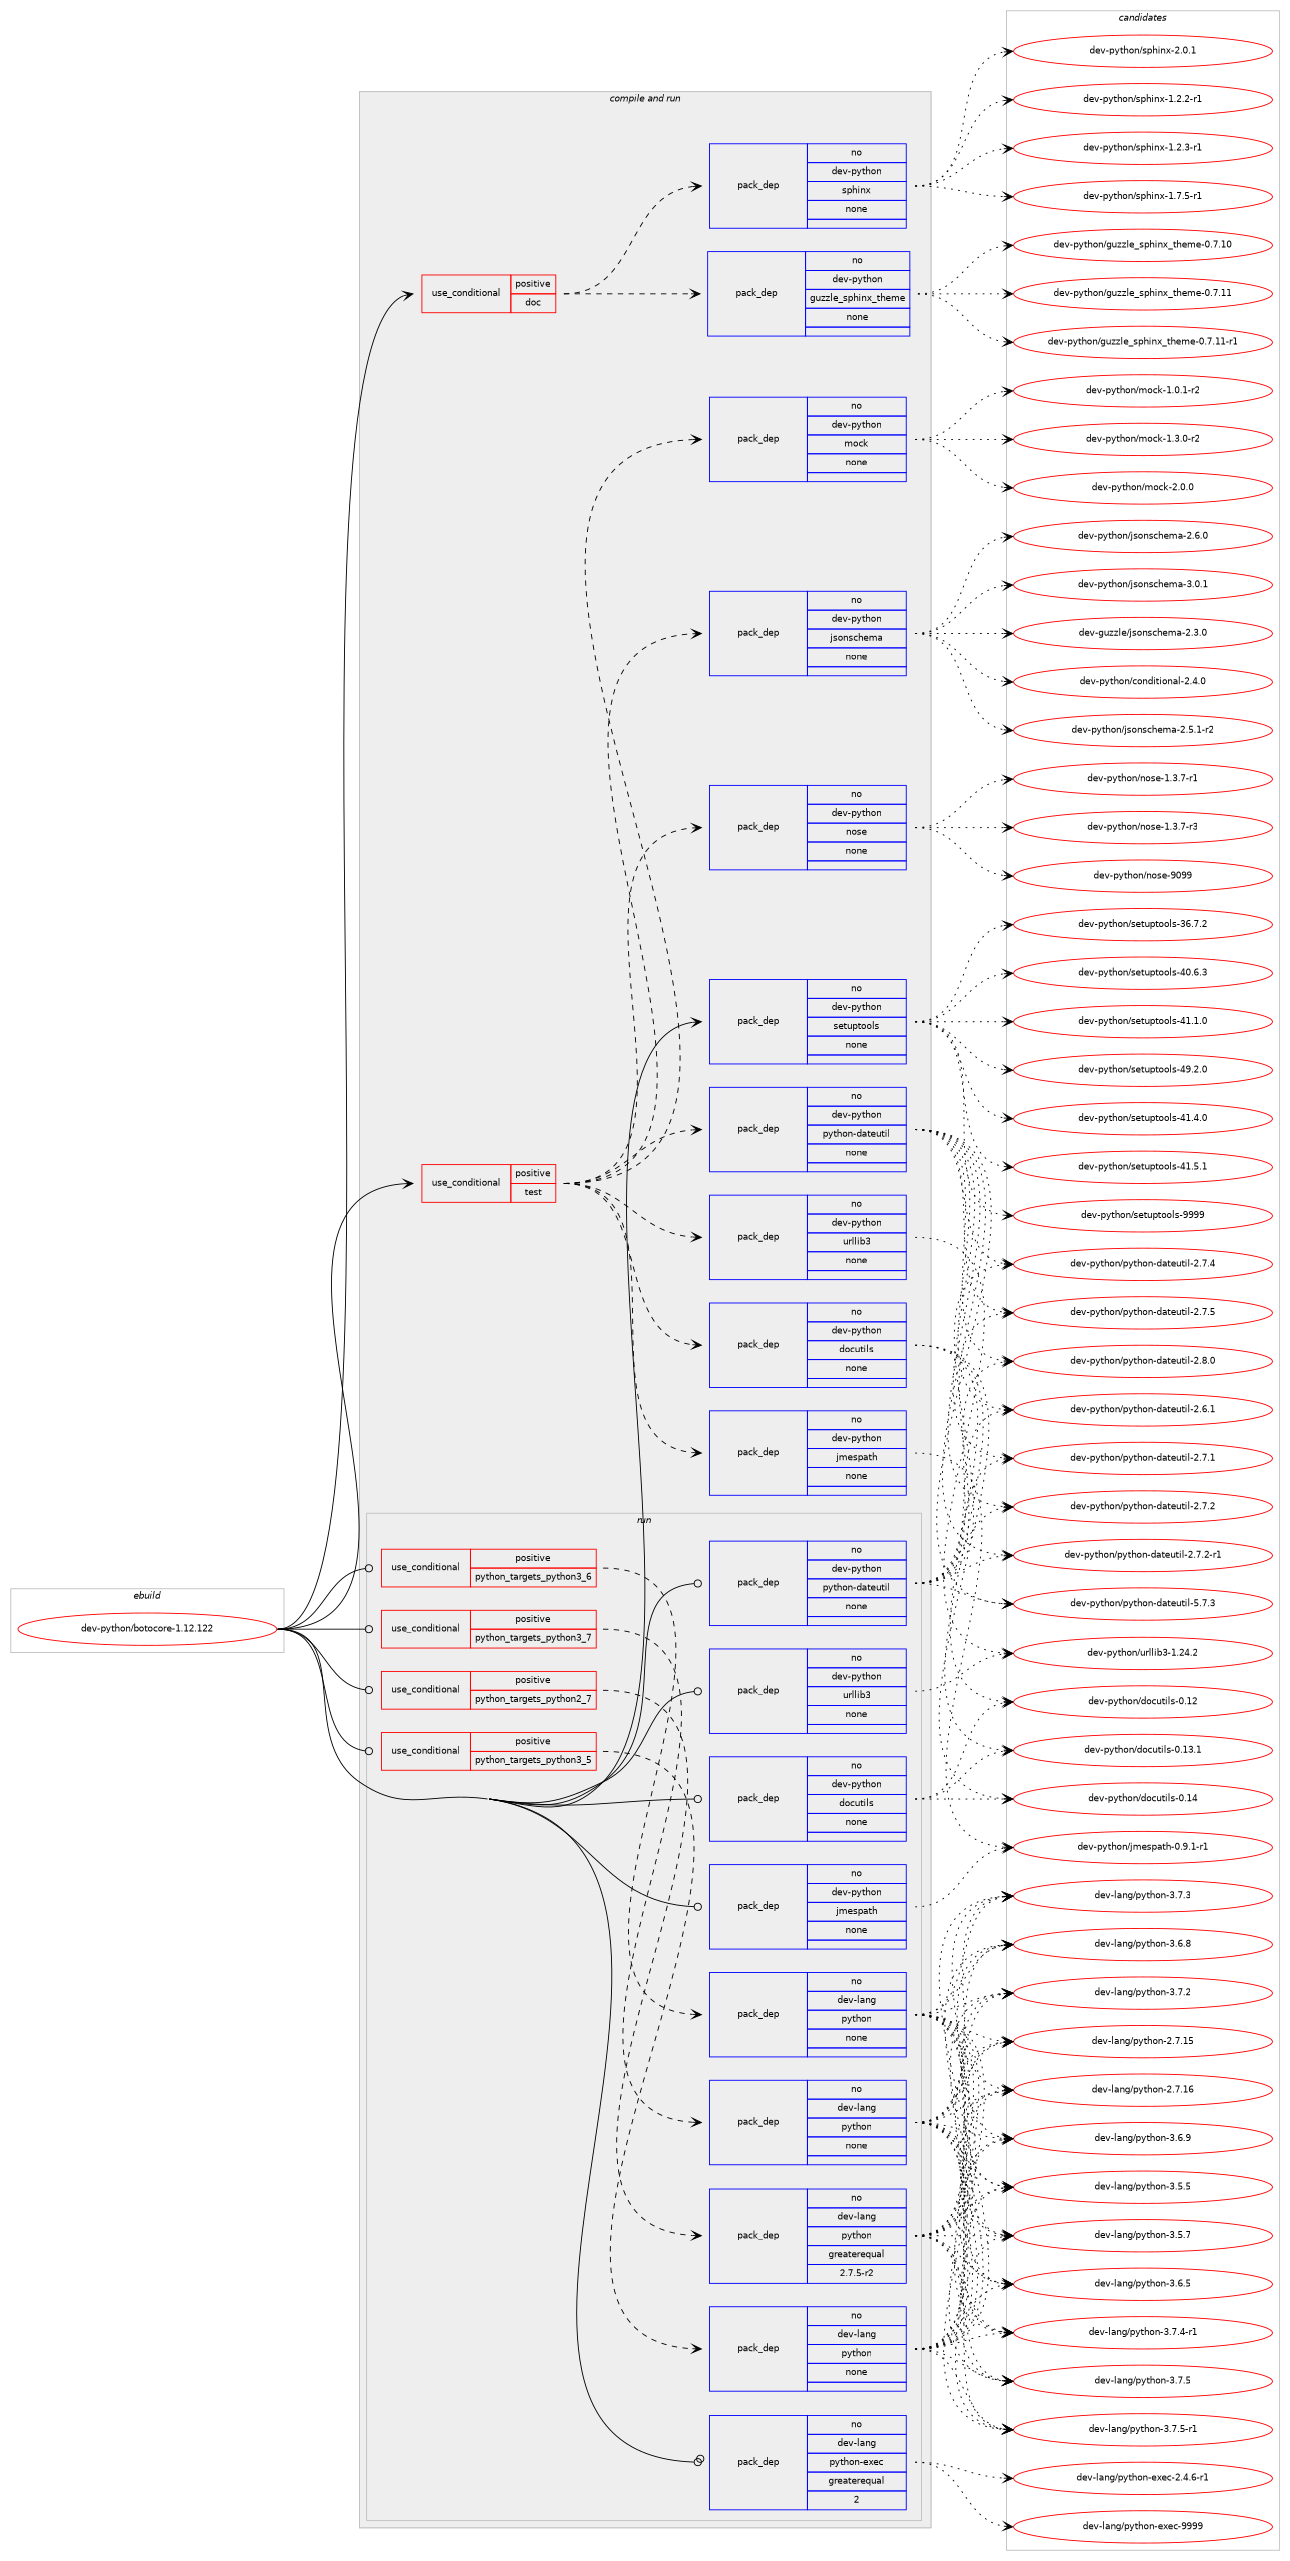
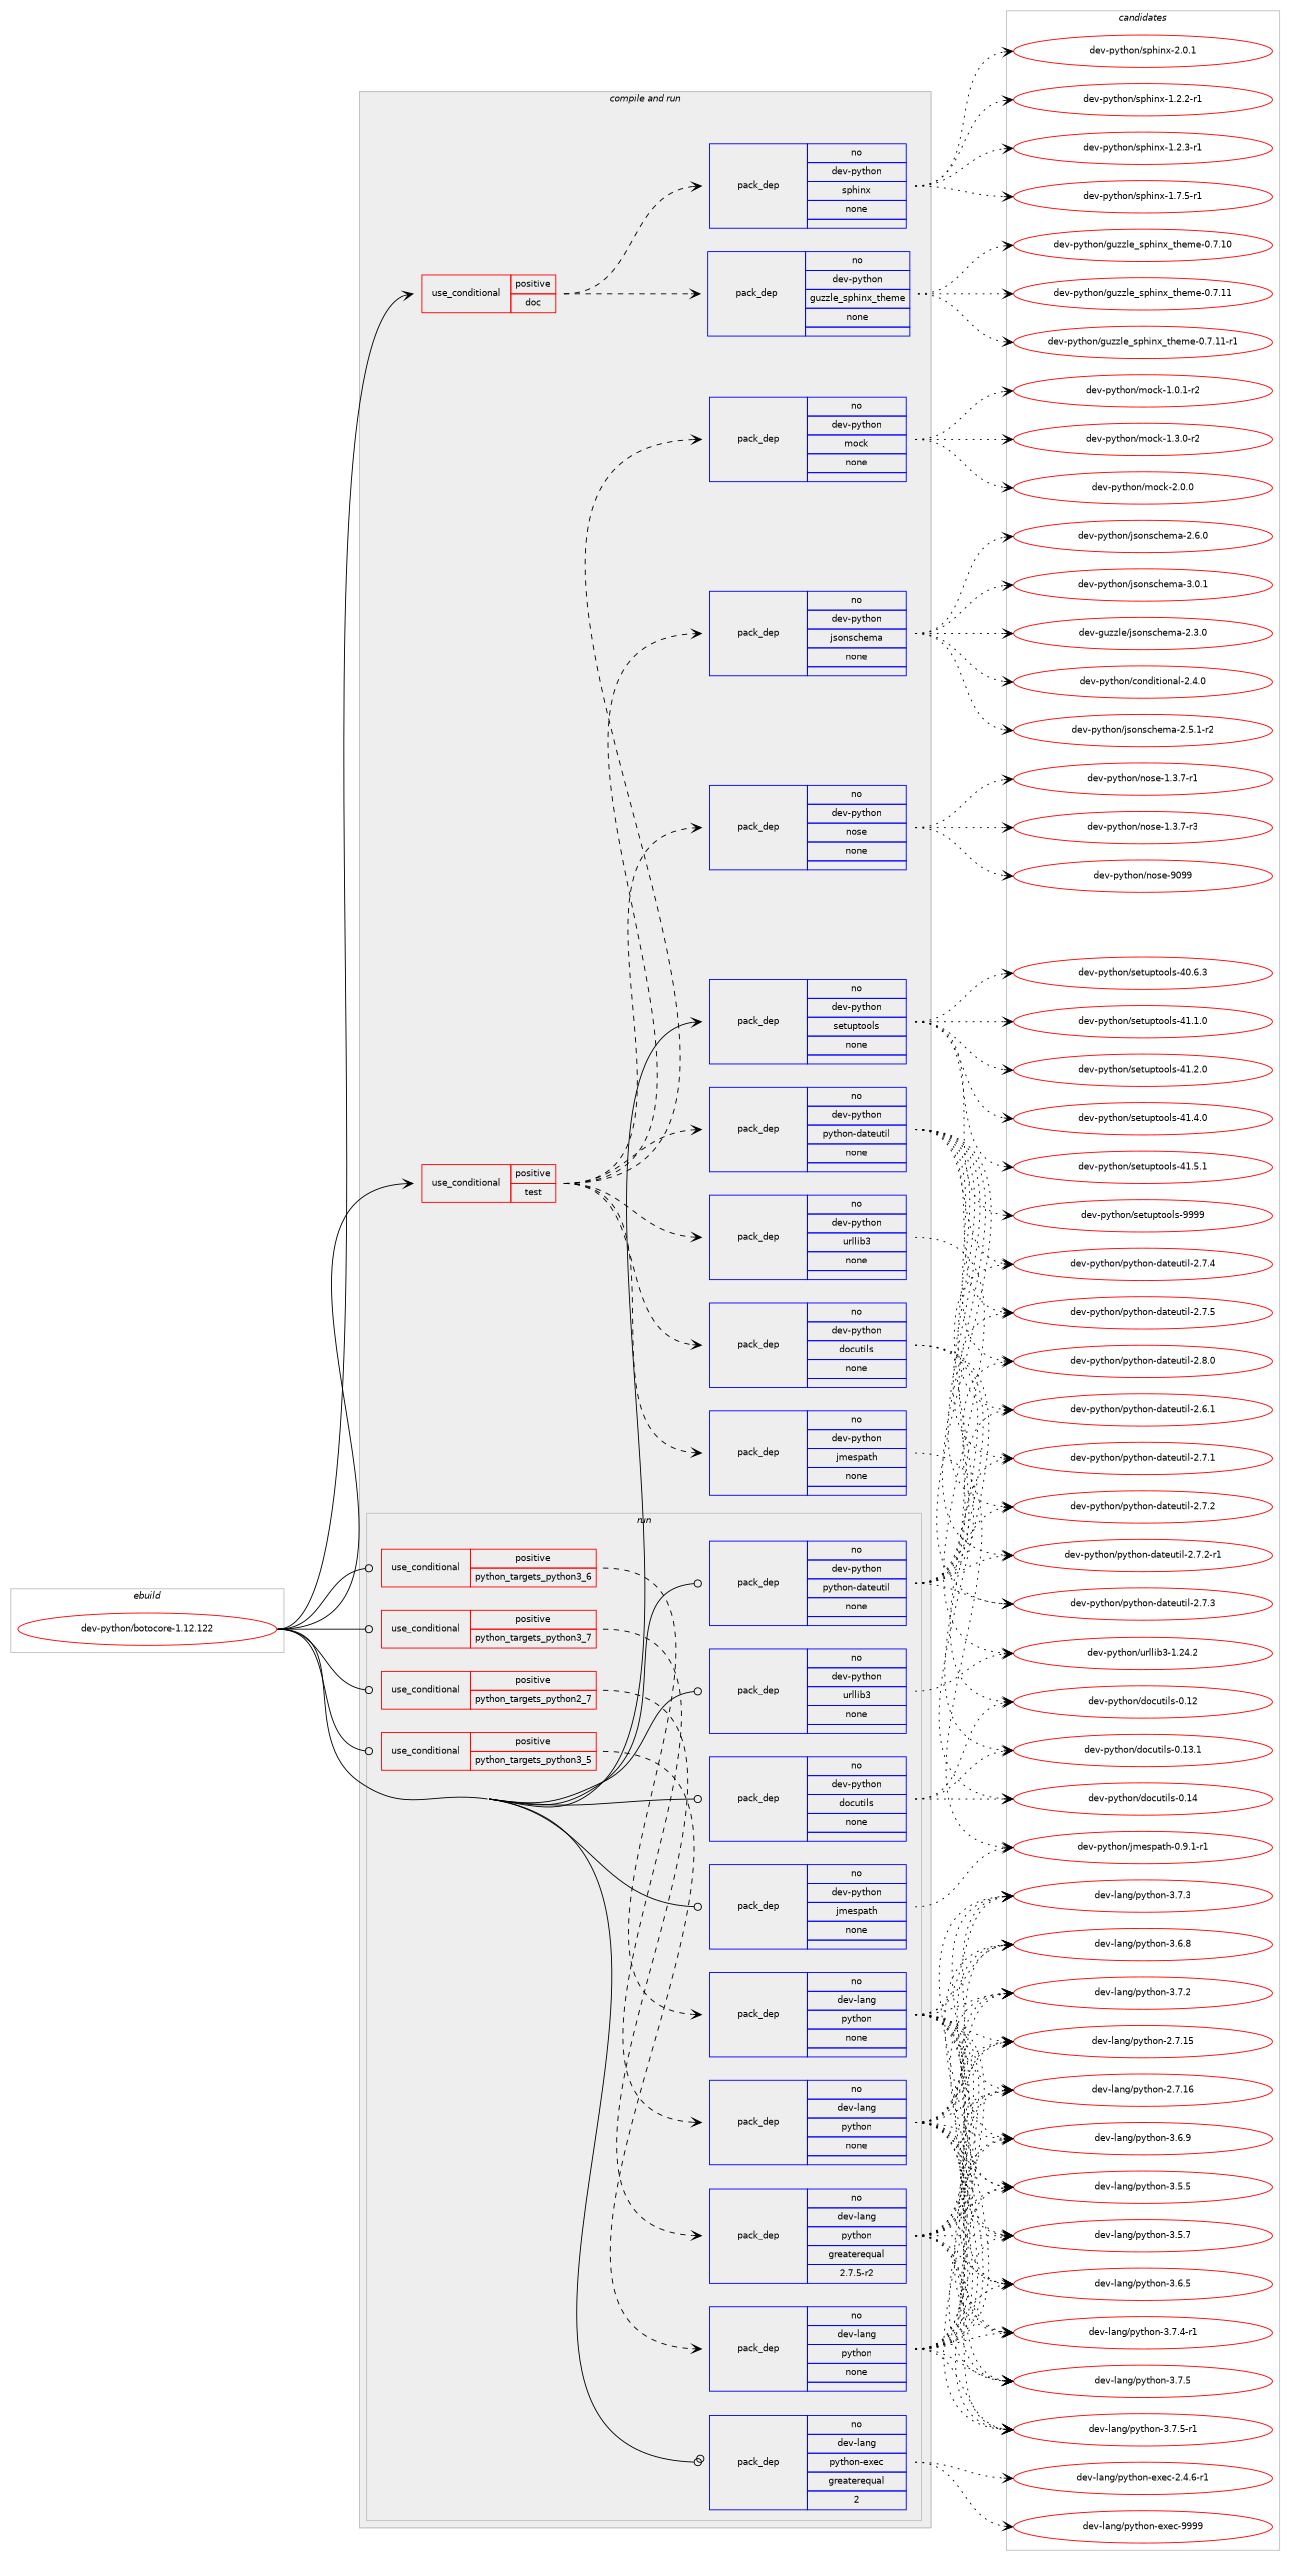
node "dev-python/setuptools-36.7.2": removed
node "dev-python/setuptools-49.2.0": label "dev-python/setuptools-49.2.0" -> "dev-python/setuptools-41.2.0"
node "dev-python/python-dateutil-5.7.3": label "dev-python/python-dateutil-5.7.3" -> "dev-python/python-dateutil-2.7.3"
